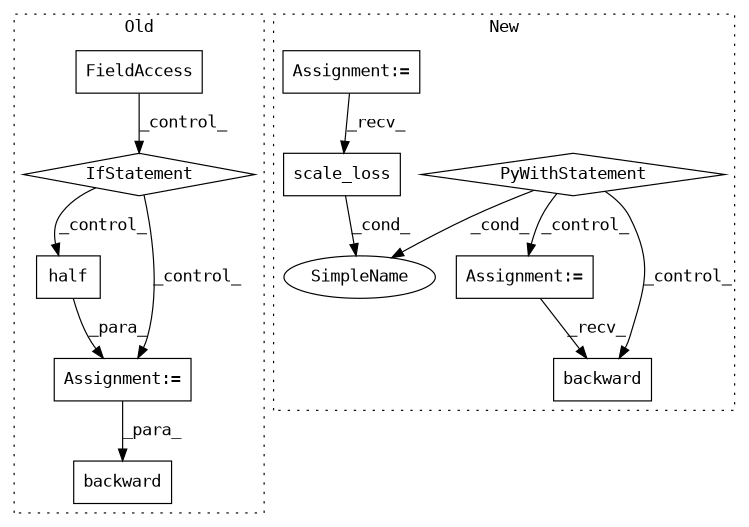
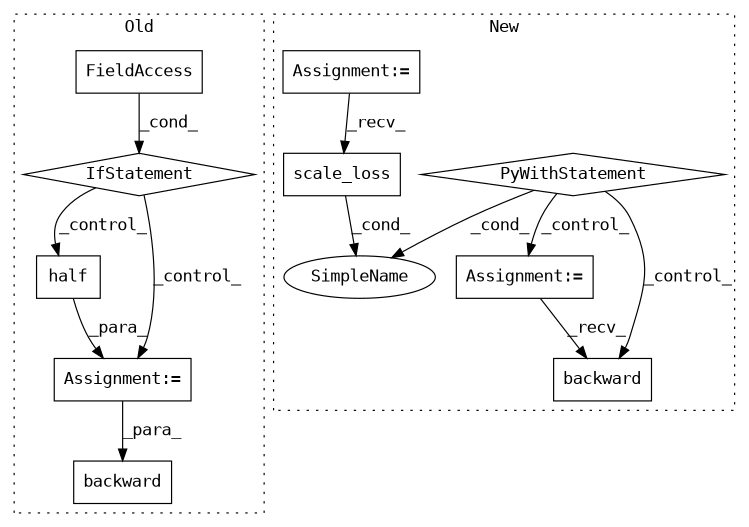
edge "FieldAccess" -> "IfStatement": label "_control_" -> "_cond_"
